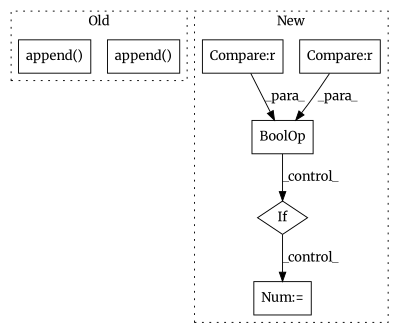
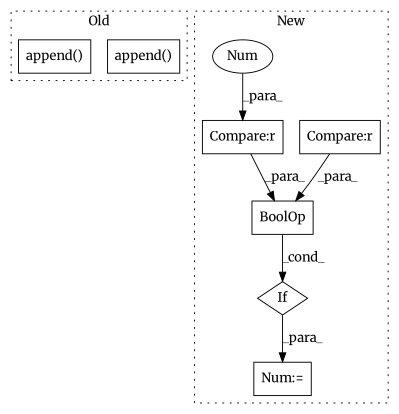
node "Num": added
edge "BoolOp" -> "If": label "_control_" -> "_cond_"
edge "If" -> "Num:=": label "_control_" -> "_para_"
